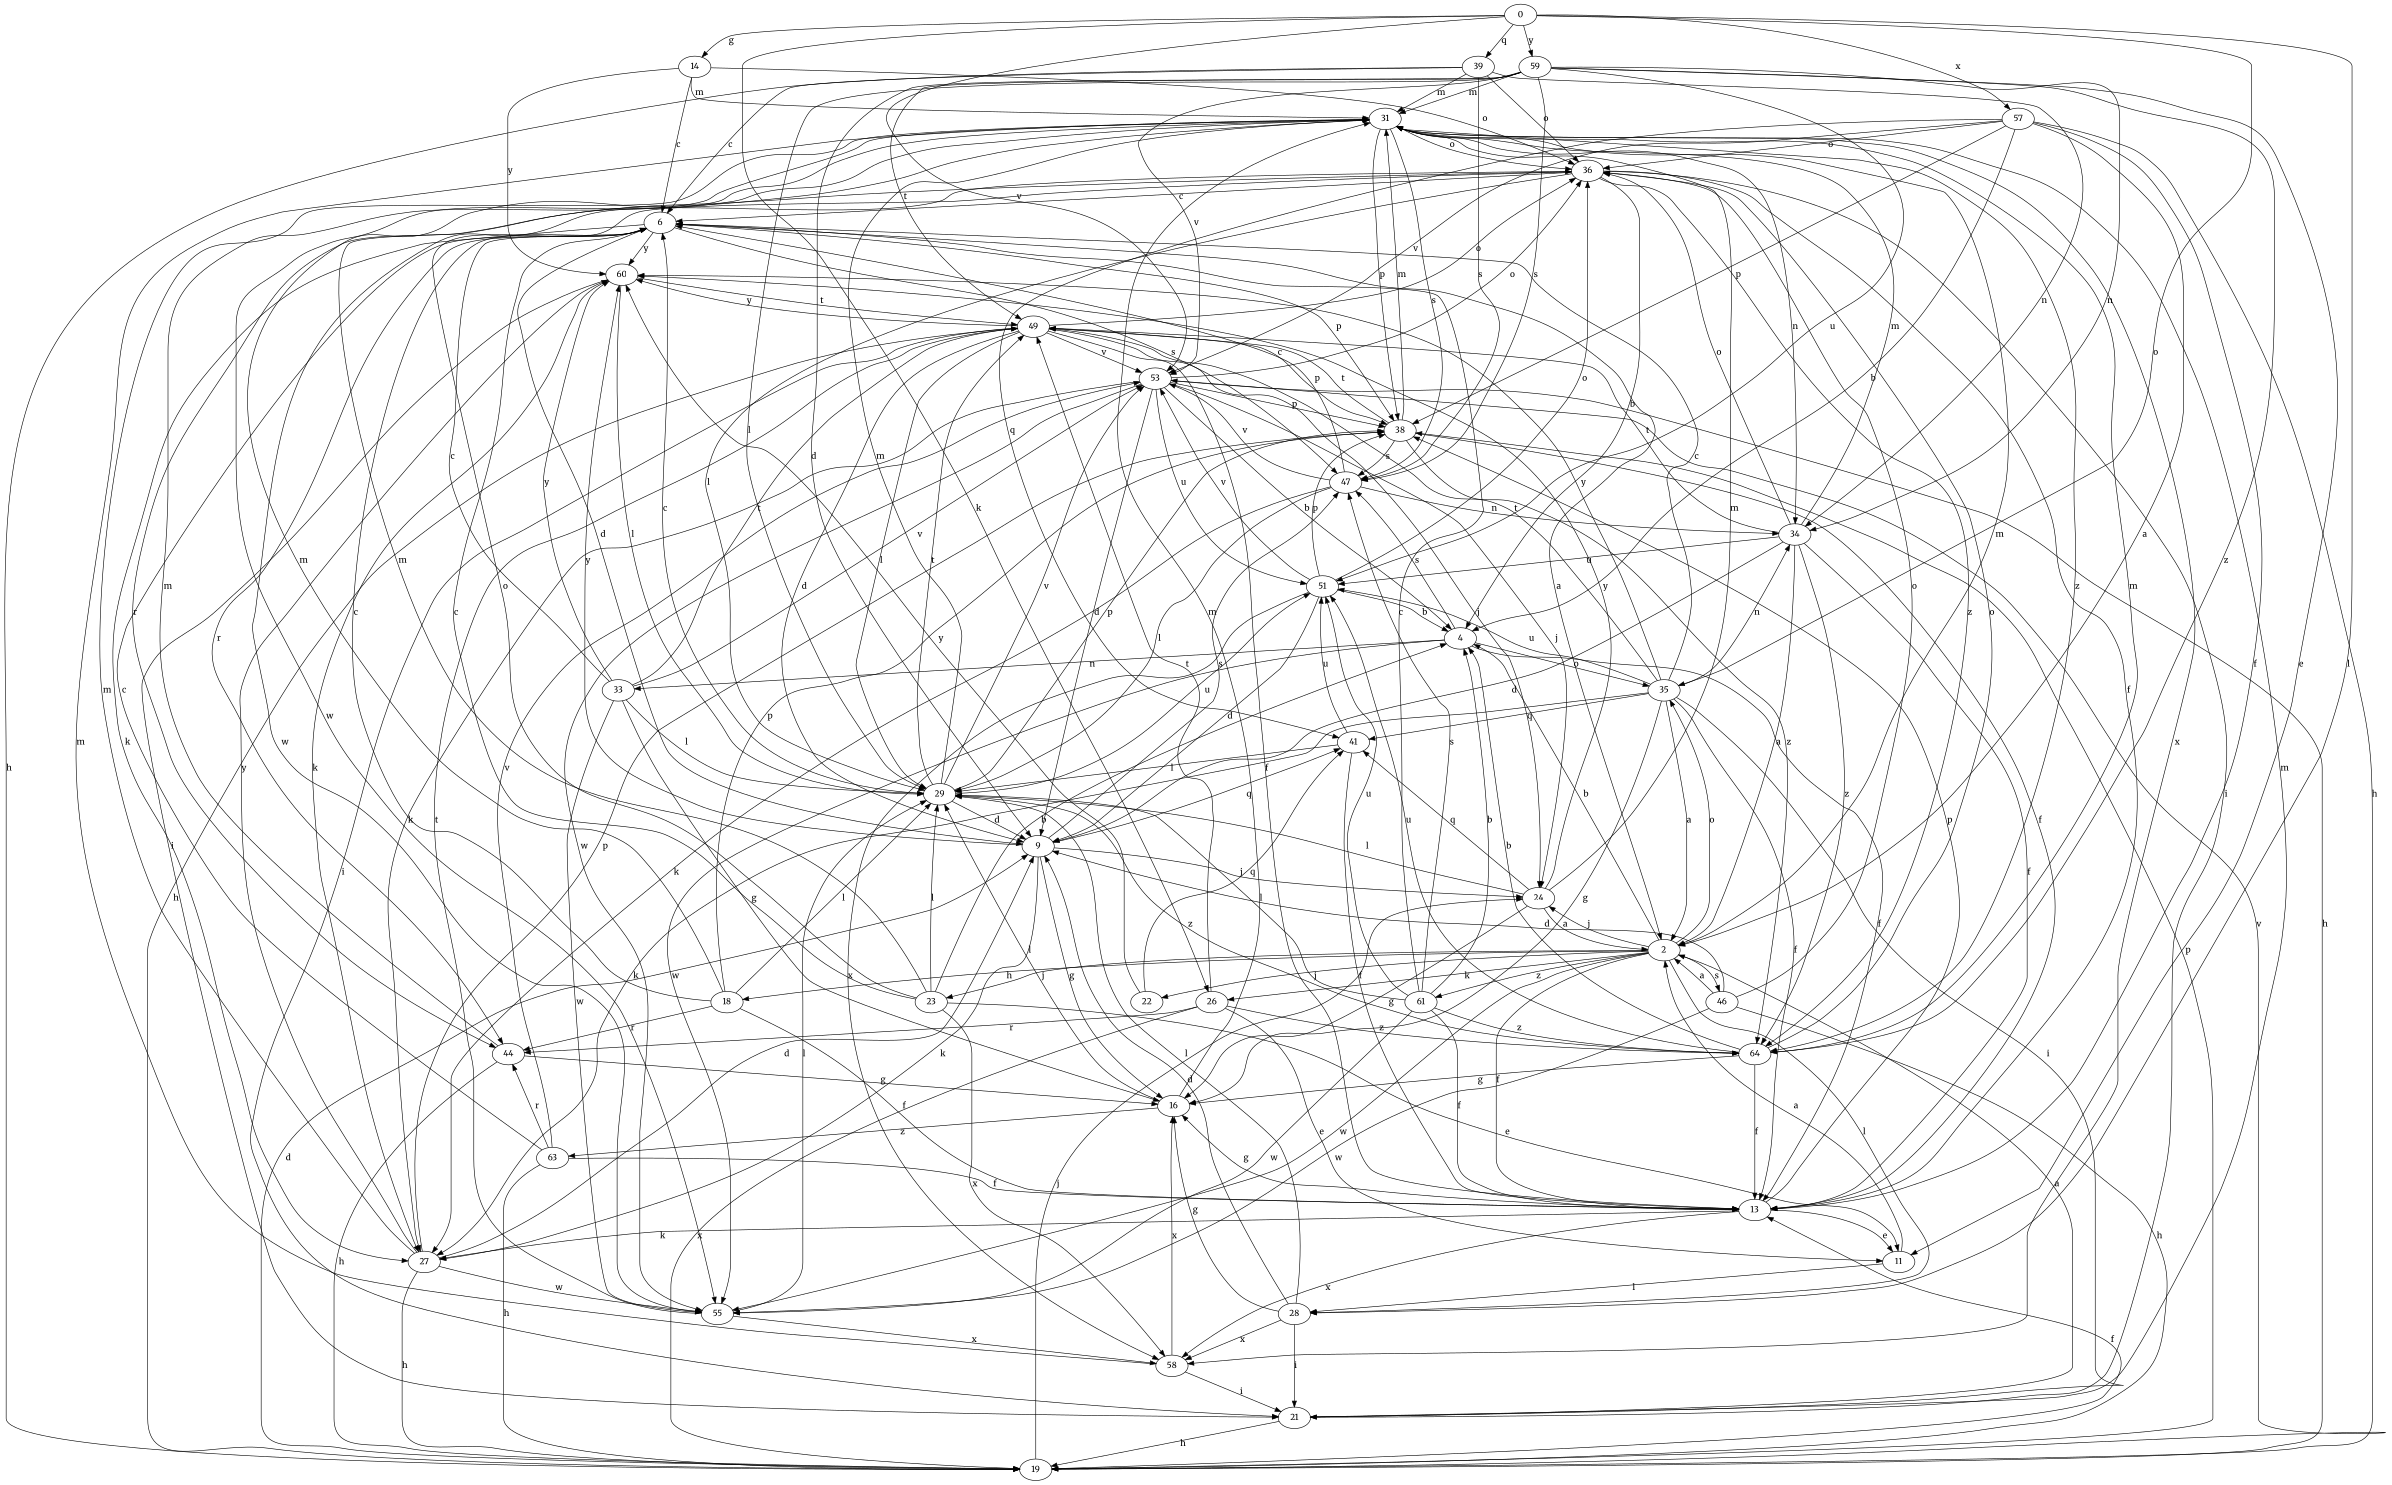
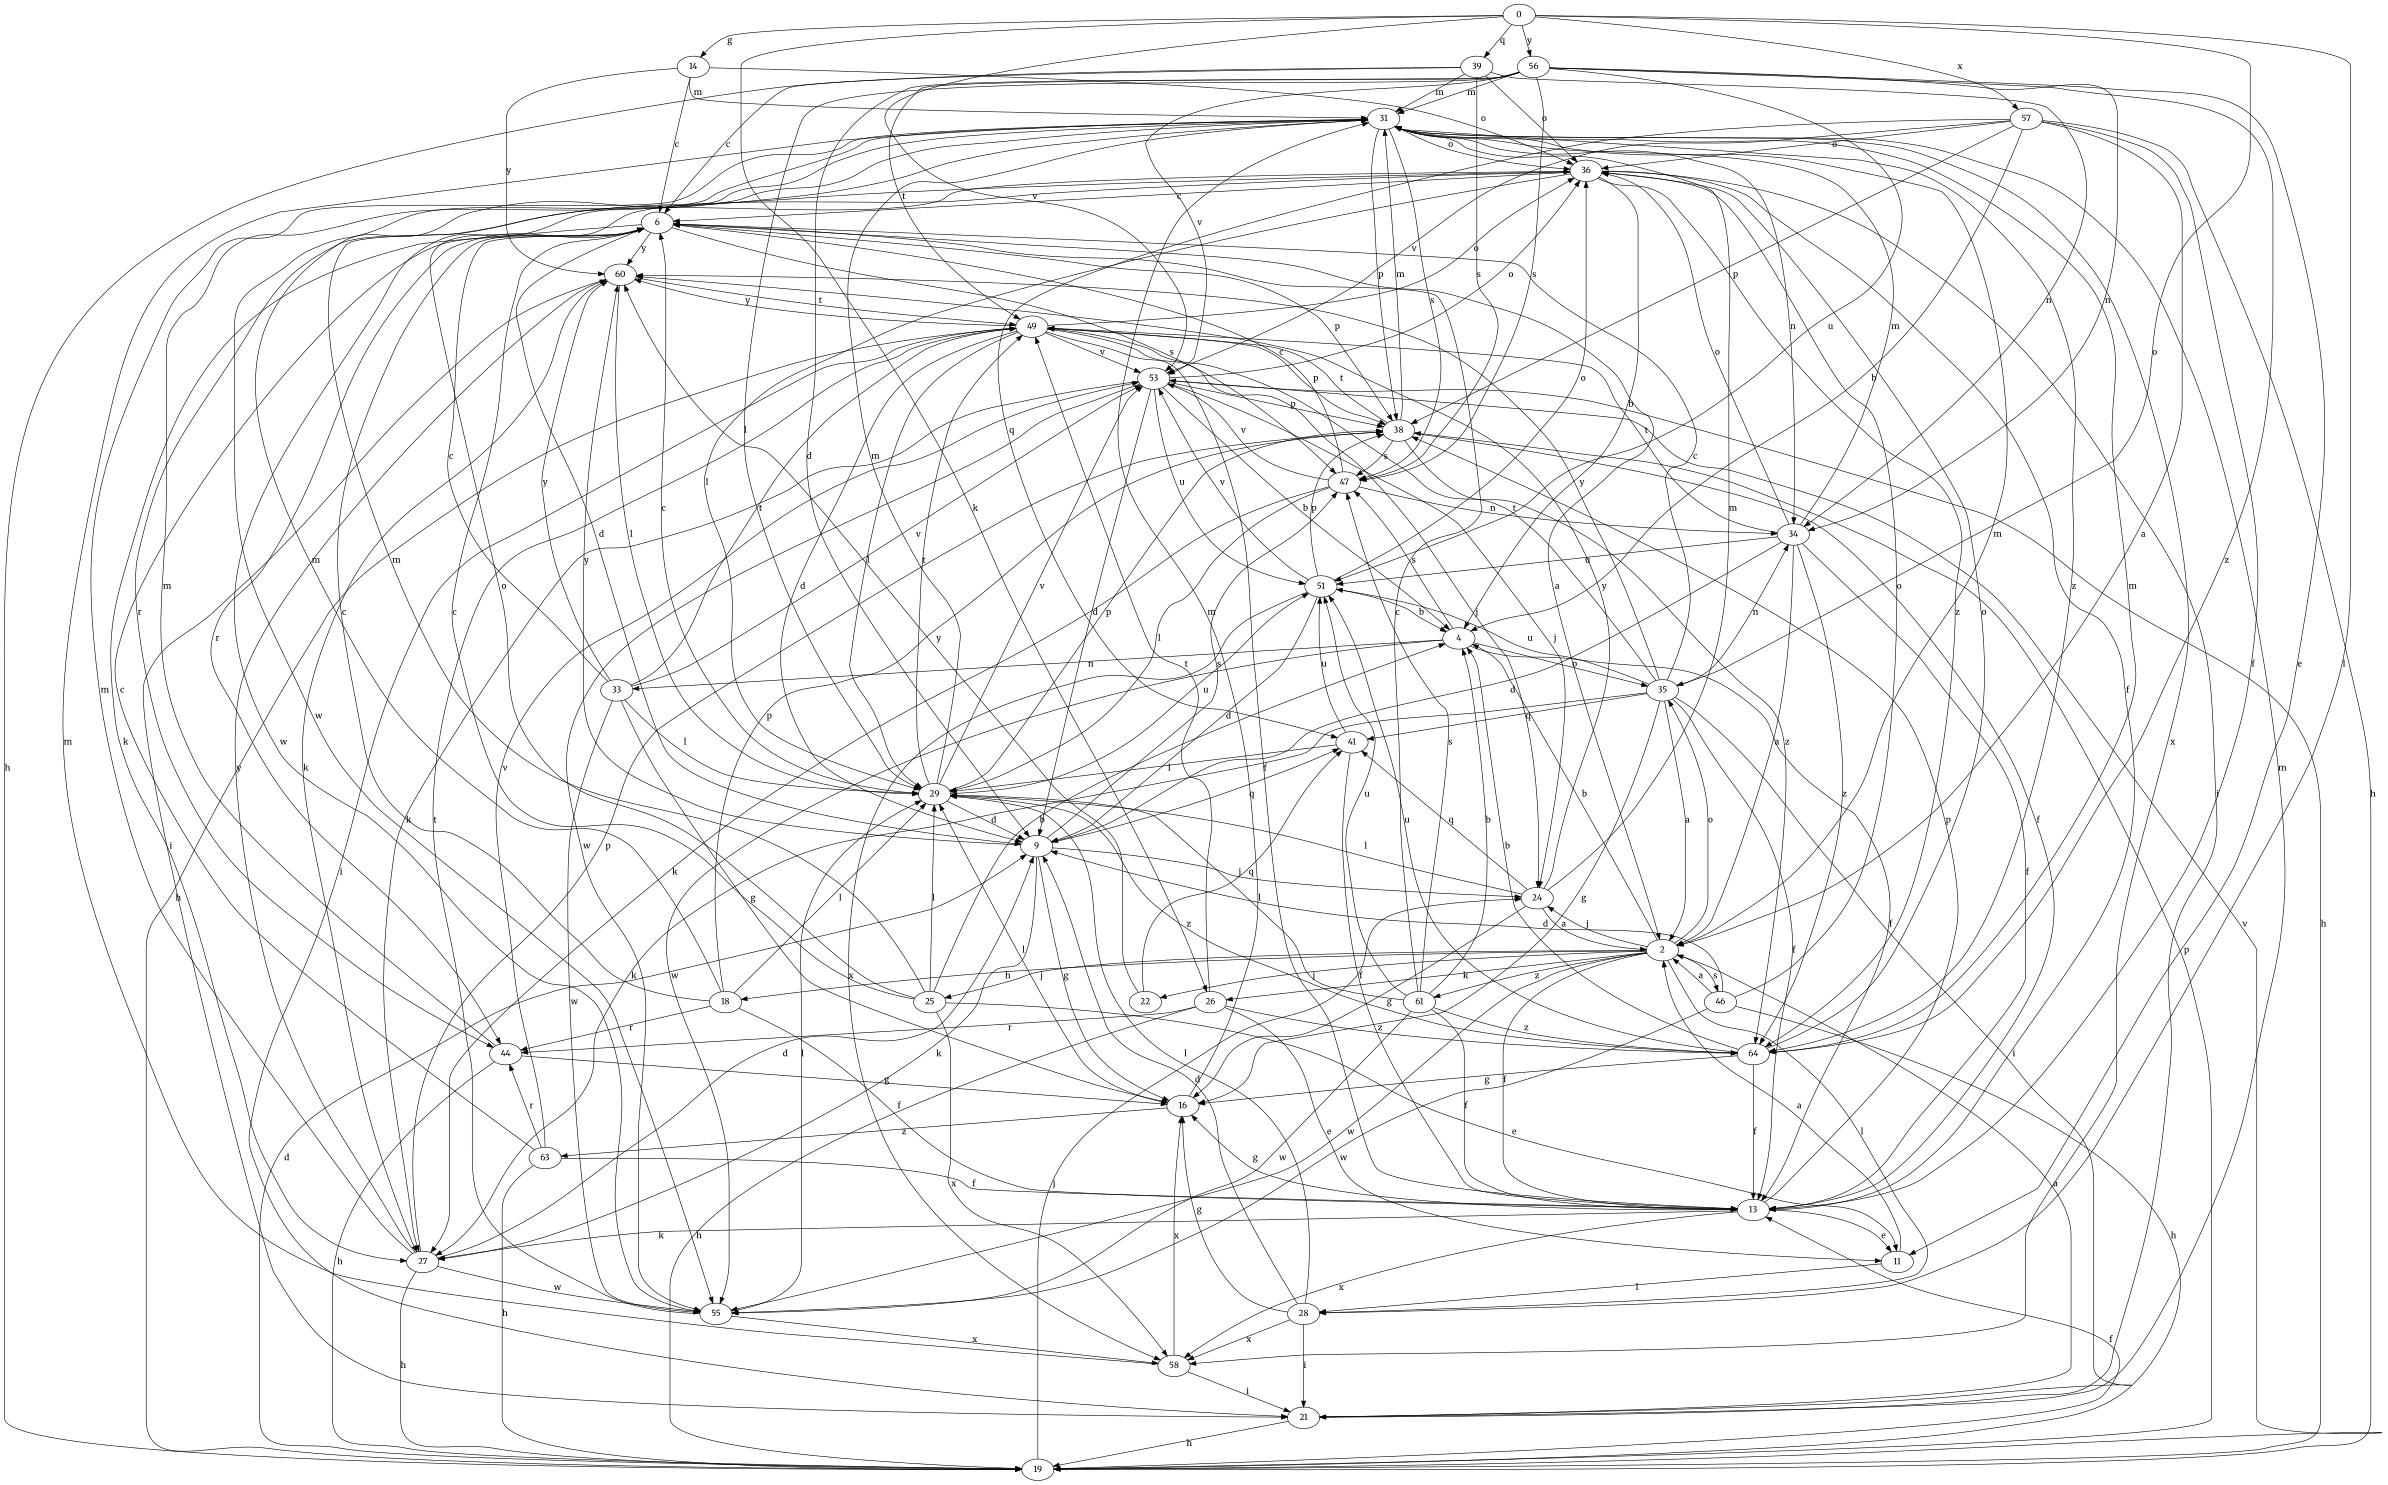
node "59": label "59" -> "56"
node "23": label "23" -> "25"
edge "26" -> "19": label "x" -> "h"
